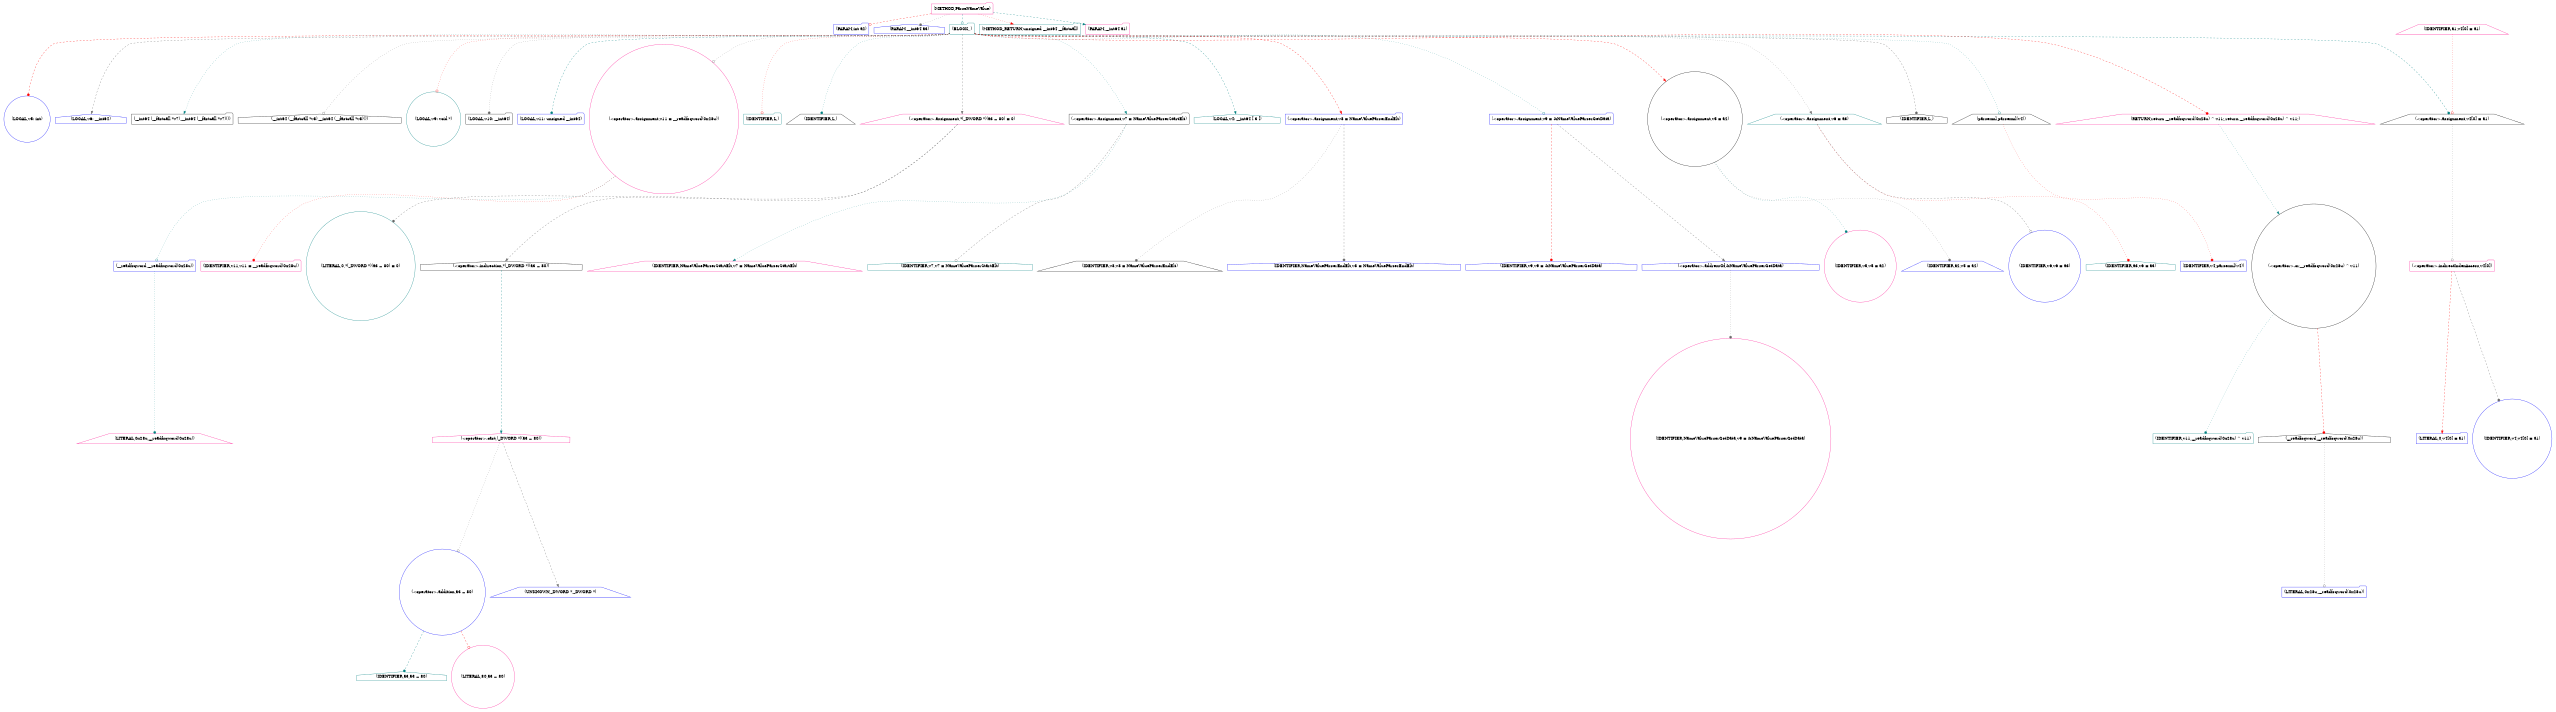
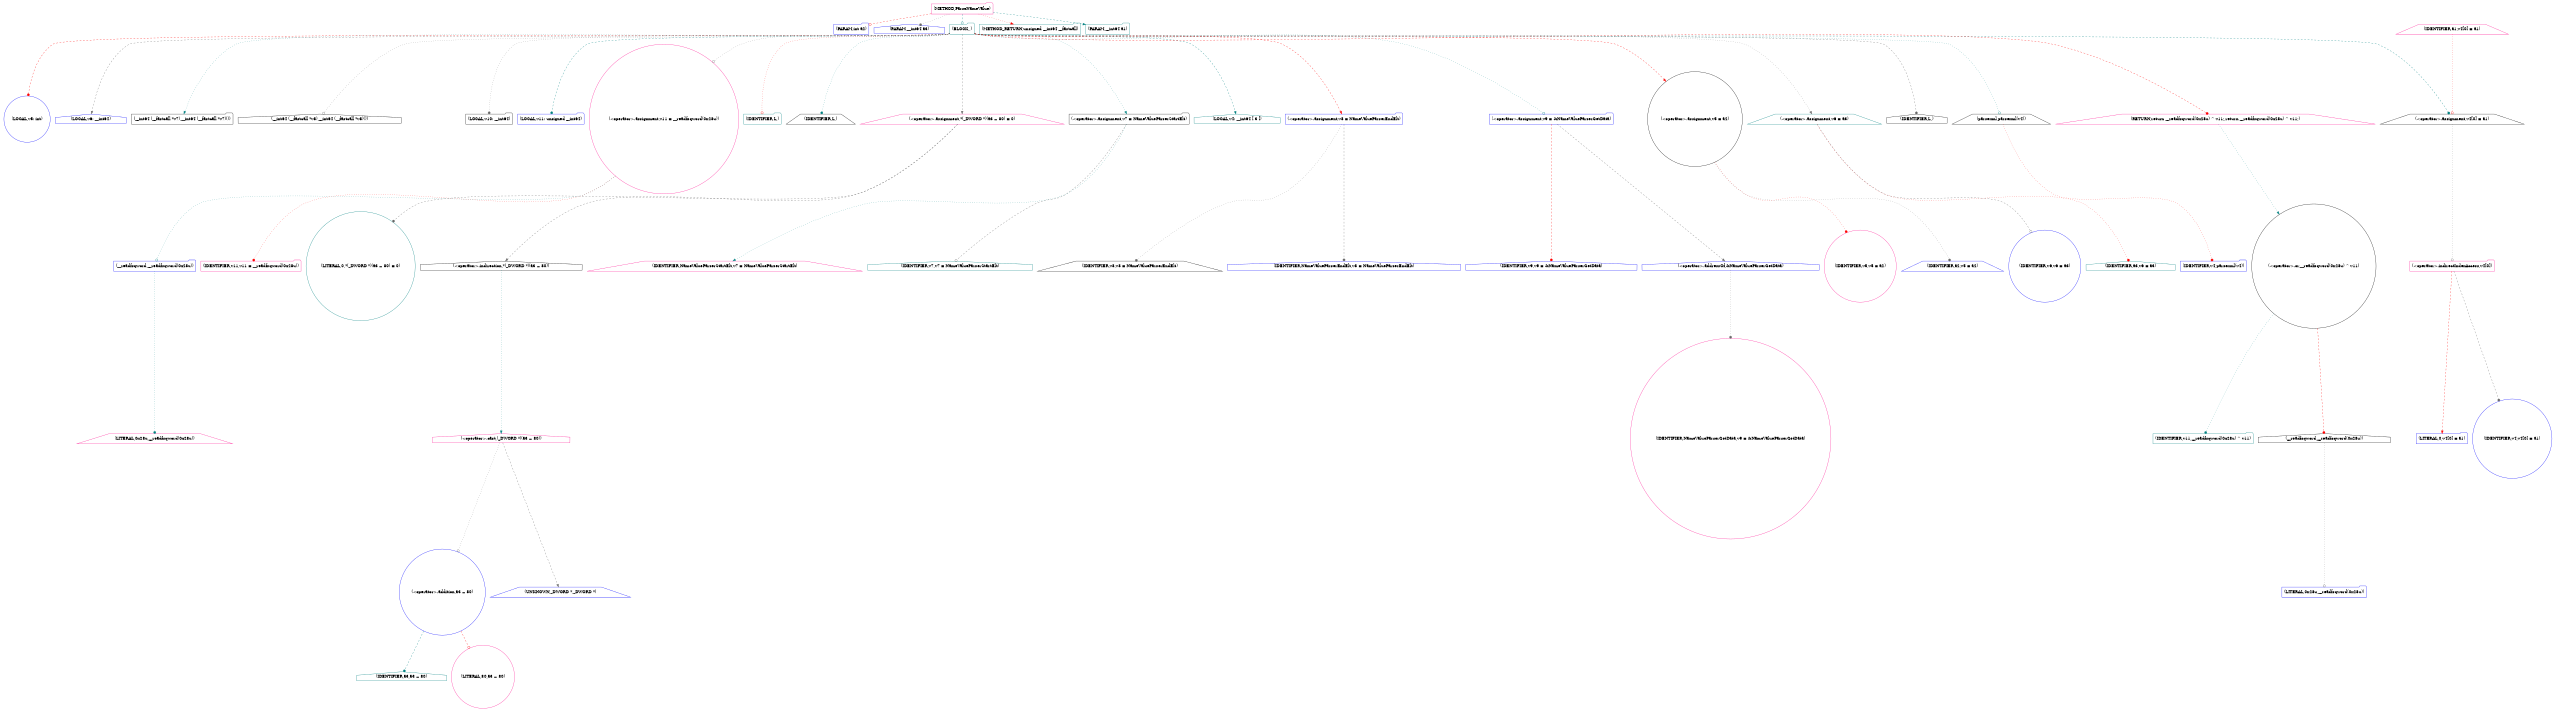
node "(PARAM,__int64 a1)": color deeppink -> teal
node "(LOCAL,v9: void *)": removed
edge "(<operator>.assignment,v5 = a2)" -> "(IDENTIFIER,v5,v5 = a2)": color teal -> red
edge "(<operator>.indirection,*(_DWORD *)(a3 + 80))" -> "(<operator>.cast,(_DWORD *)(a3 + 80))": style dashed -> dotted
